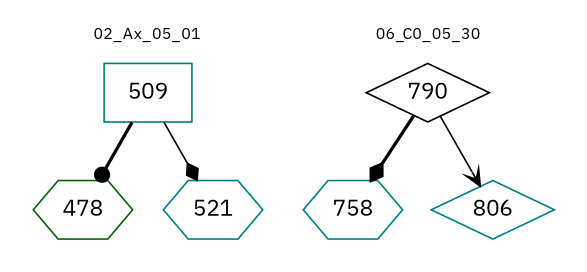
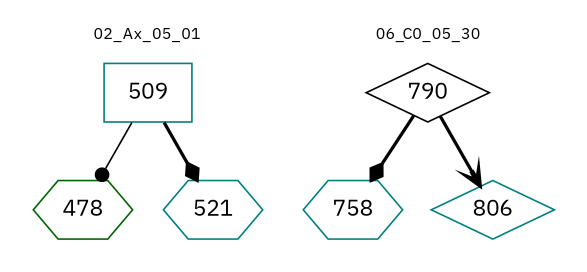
edge "509" -> "521": style solid -> bold
edge "790" -> "806": style solid -> bold
edge "509" -> "478": style bold -> solid
